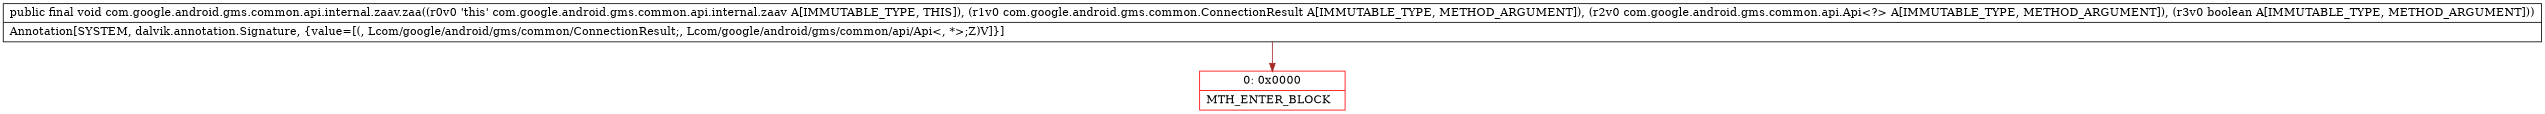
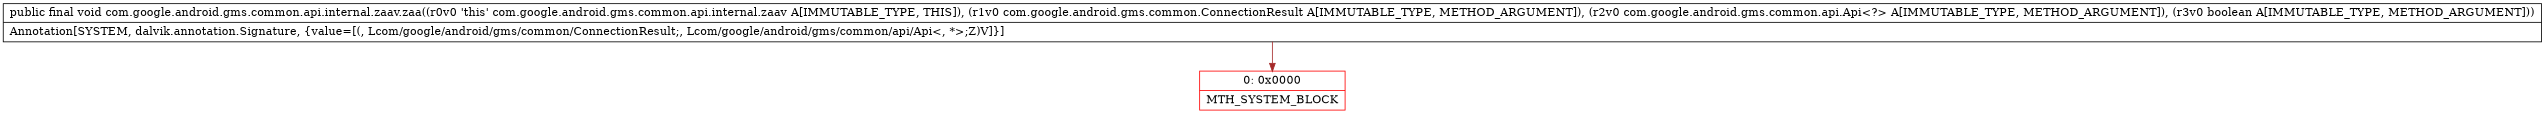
node "0: 0x0000": text "MTH_ENTER_BLOCK" -> "MTH_SYSTEM_BLOCK"
